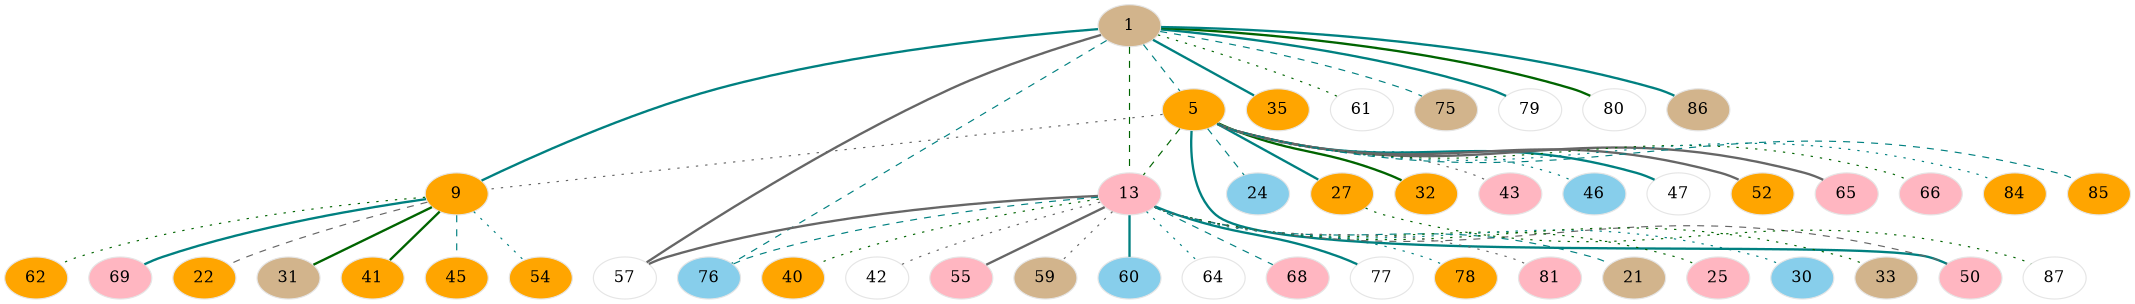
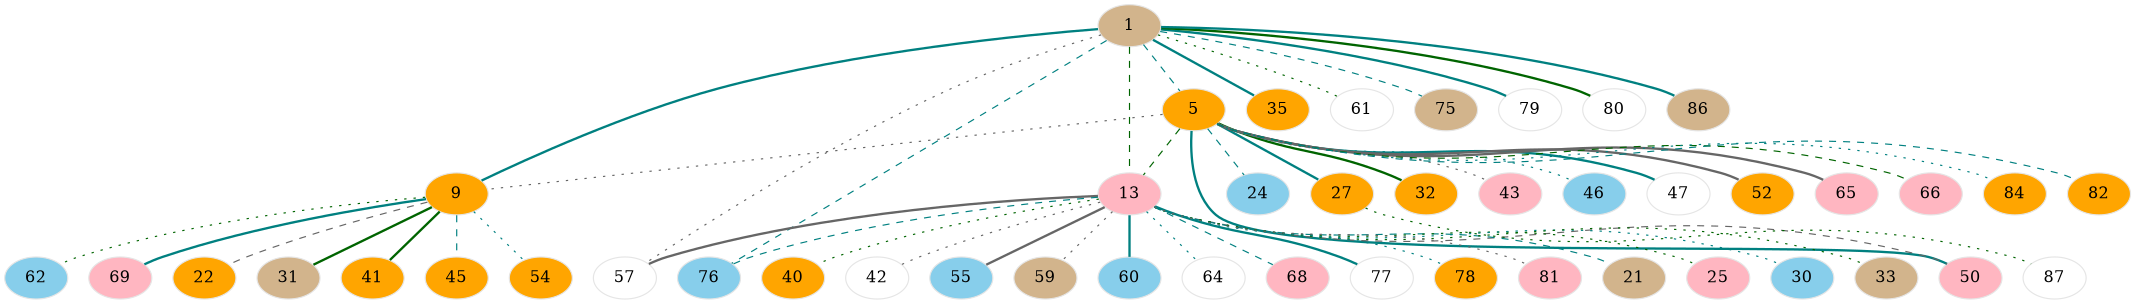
edge "1" -- "57": style bold -> dotted
edge "5" -- "66": style dotted -> dashed
node "85": label "85" -> "82"
node "62": fillcolor orange -> skyblue
node "55": fillcolor lightpink -> skyblue
